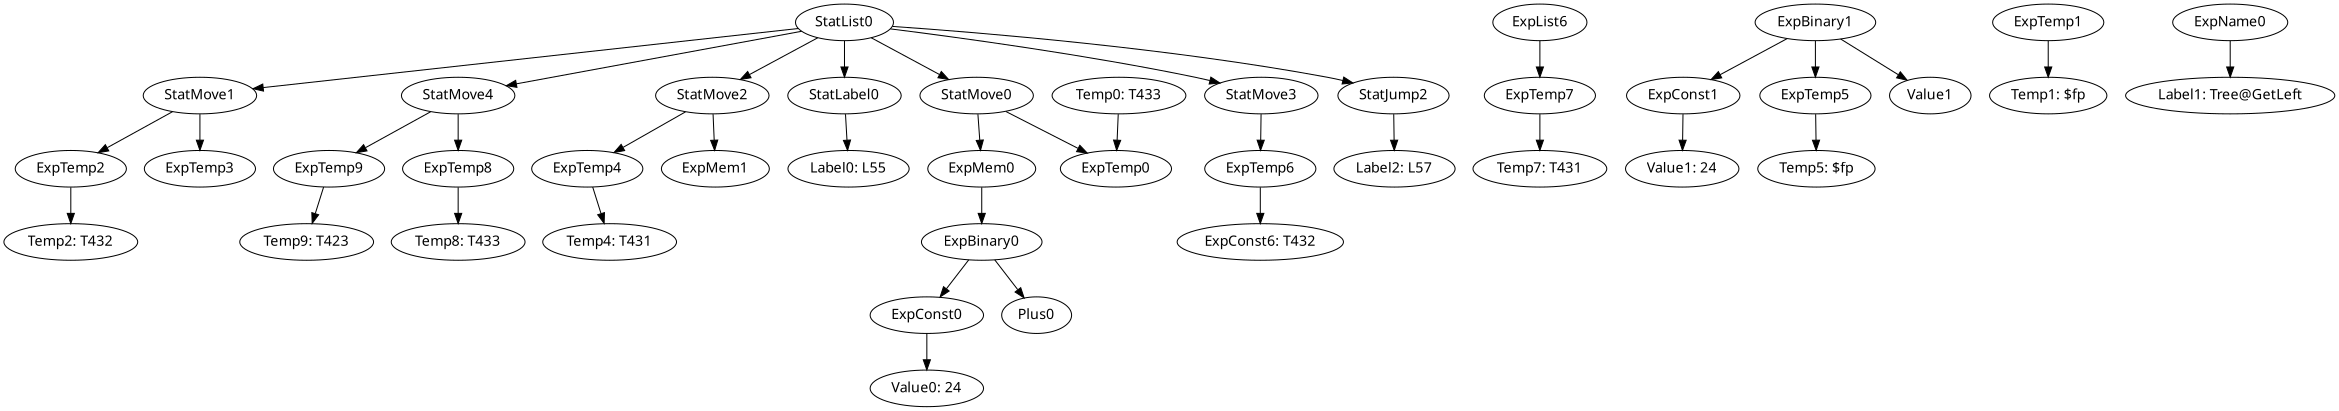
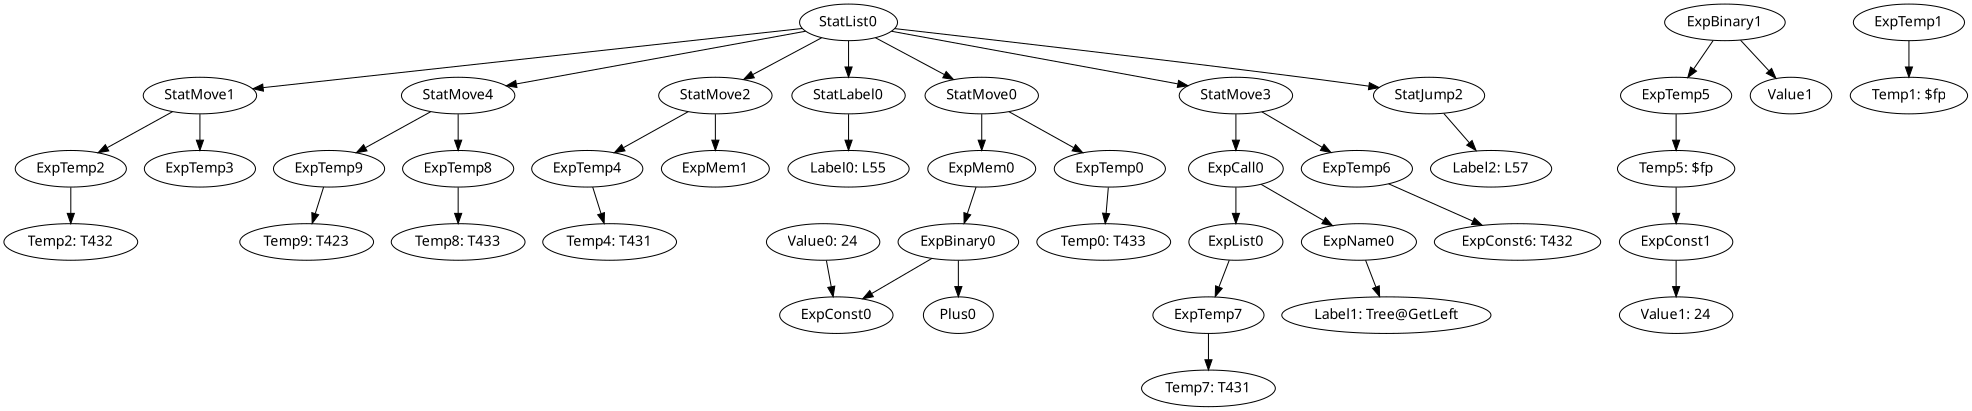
node "ExpList6": label "ExpList6" -> "ExpList0"
edge "ExpBinary1" -> "ExpConst1": now "Temp5: $fp" -> "ExpConst1"
edge "Temp0: T433" -> "ExpTemp0": reversed
node "ExpCall0": added
edge "ExpConst0" -> "Value0: 24": reversed
